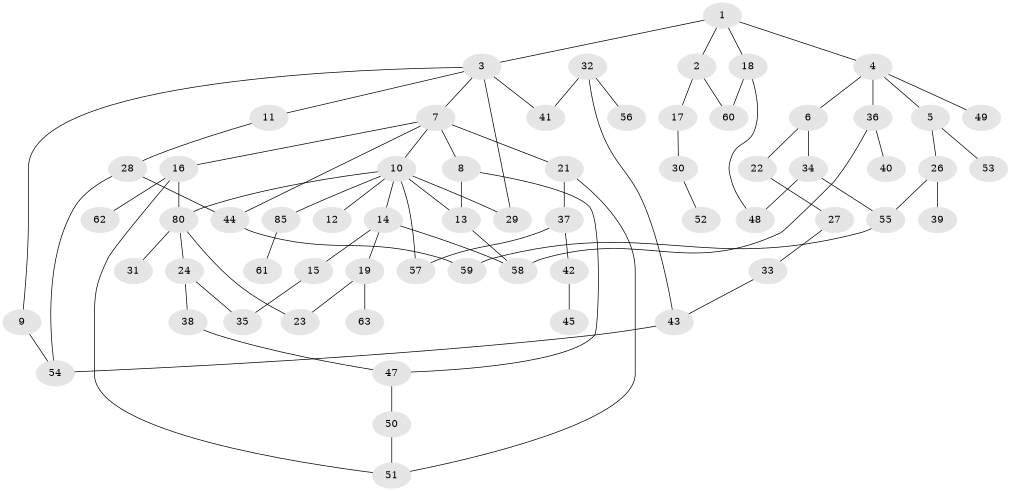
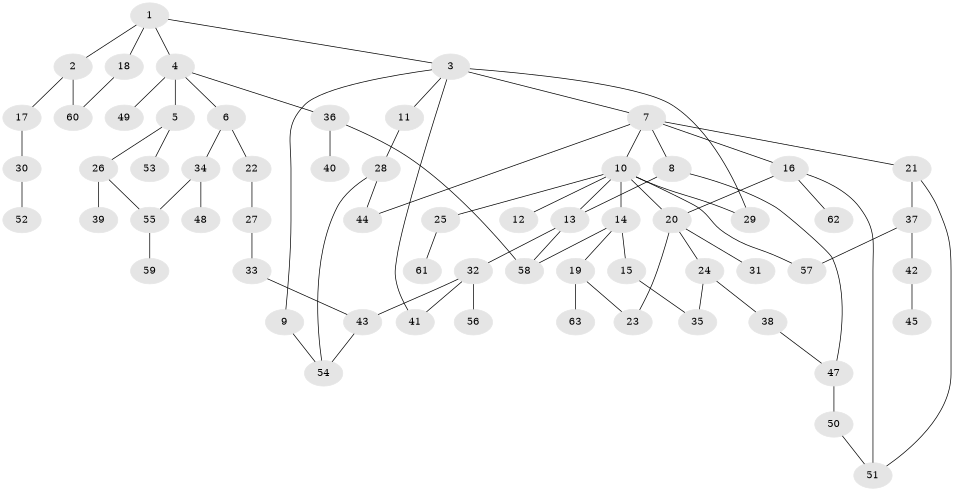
edge "18" -- "48": removed
node "80": label "80" -> "20"
node "85": label "85" -> "25"
edge "44" -- "59": removed
edge "13" -- "32": added
